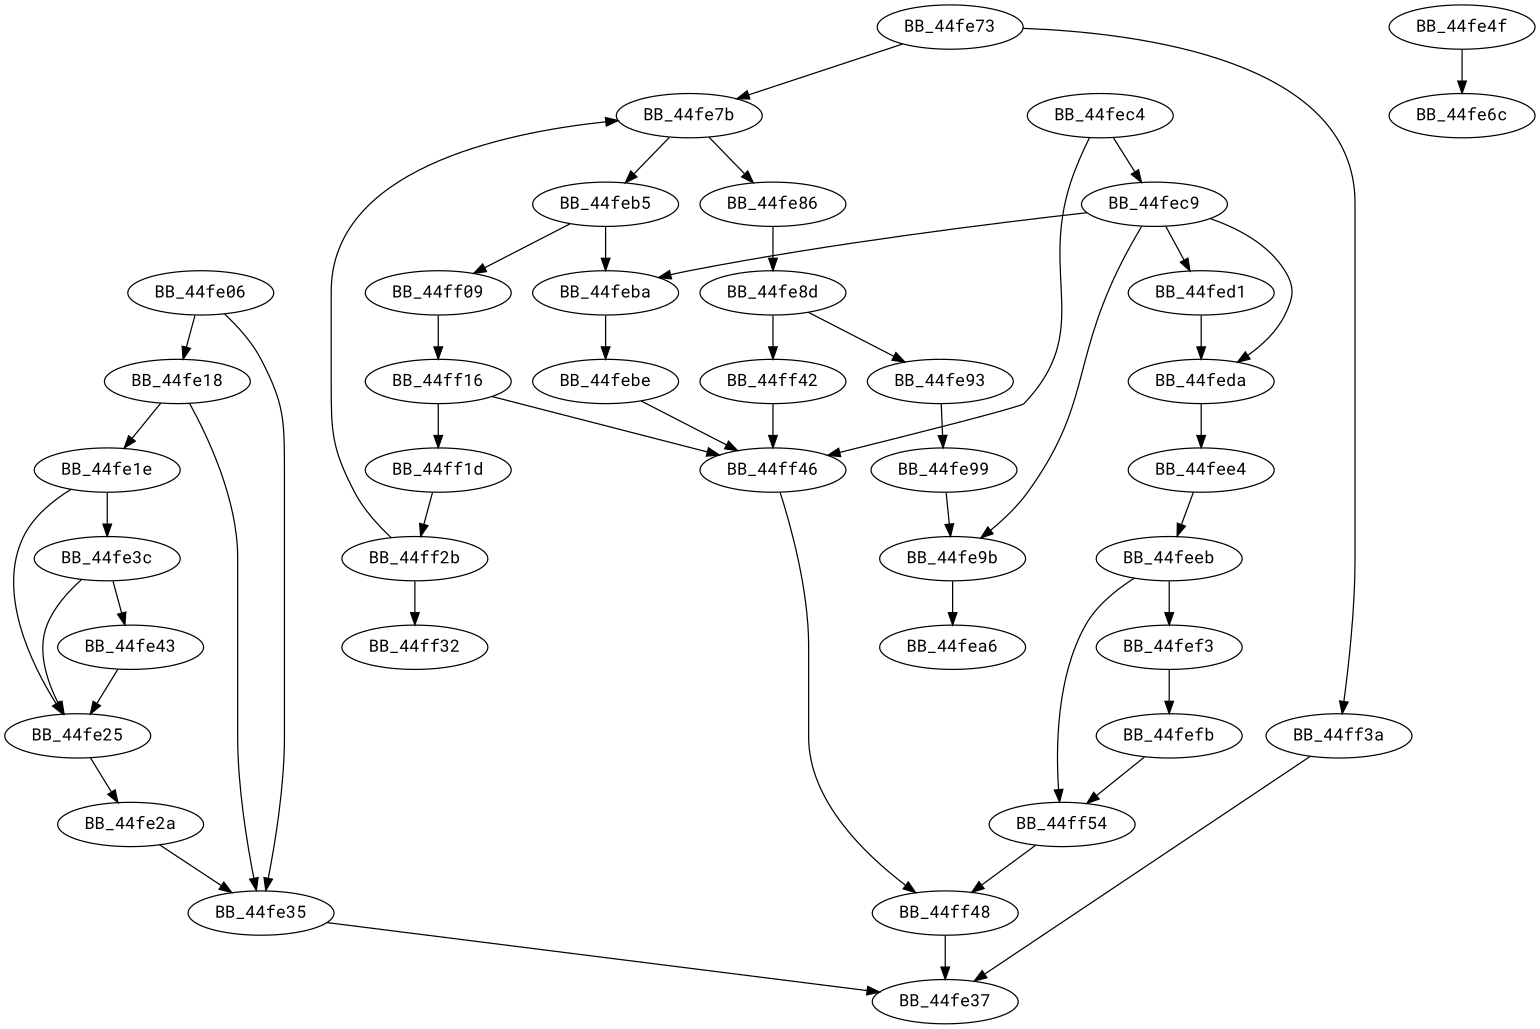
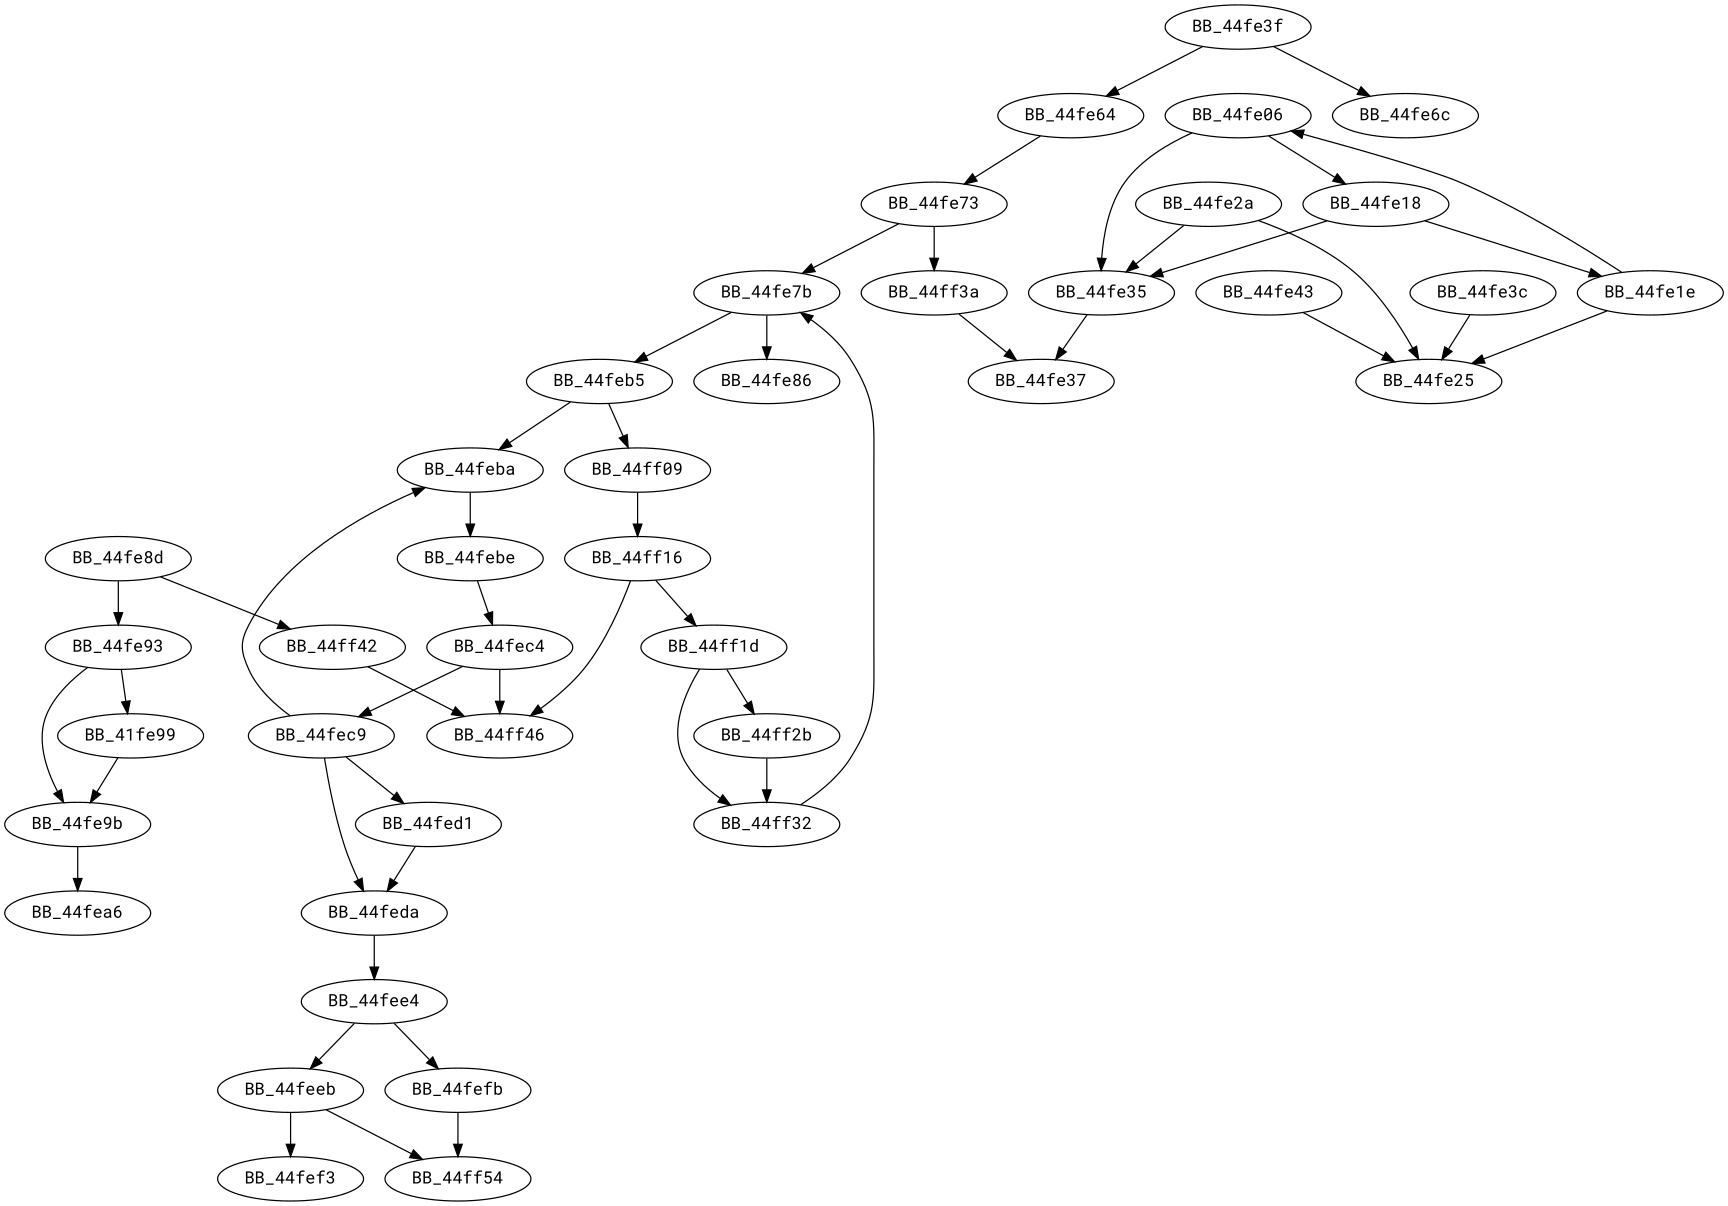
node "BB_44fe4f": label "BB_44fe4f" -> "BB_44fe3f"
node "BB_44fe64": added
edge "BB_44fe86" -> "BB_44fe8d": removed
edge "BB_44ff2b" -> "BB_44fe7b": now "BB_44ff32" -> "BB_44fe7b"
edge "BB_44fec9" -> "BB_44fe9b": now "BB_44fe93" -> "BB_44fe9b"
edge "BB_44febe" -> "BB_44ff46": now "BB_44febe" -> "BB_44fec4"
node "BB_44fe99": label "BB_44fe99" -> "BB_41fe99"
edge "BB_44fe1e" -> "BB_44fe3c": now "BB_44fe1e" -> "BB_44fe06"
edge "BB_44fe3c" -> "BB_44fe43": removed
edge "BB_44fef3" -> "BB_44fefb": now "BB_44fee4" -> "BB_44fefb"
edge "BB_44ff1d" -> "BB_44ff32": added
edge "BB_44fe25" -> "BB_44fe2a": reversed
node "BB_44ff48": removed
